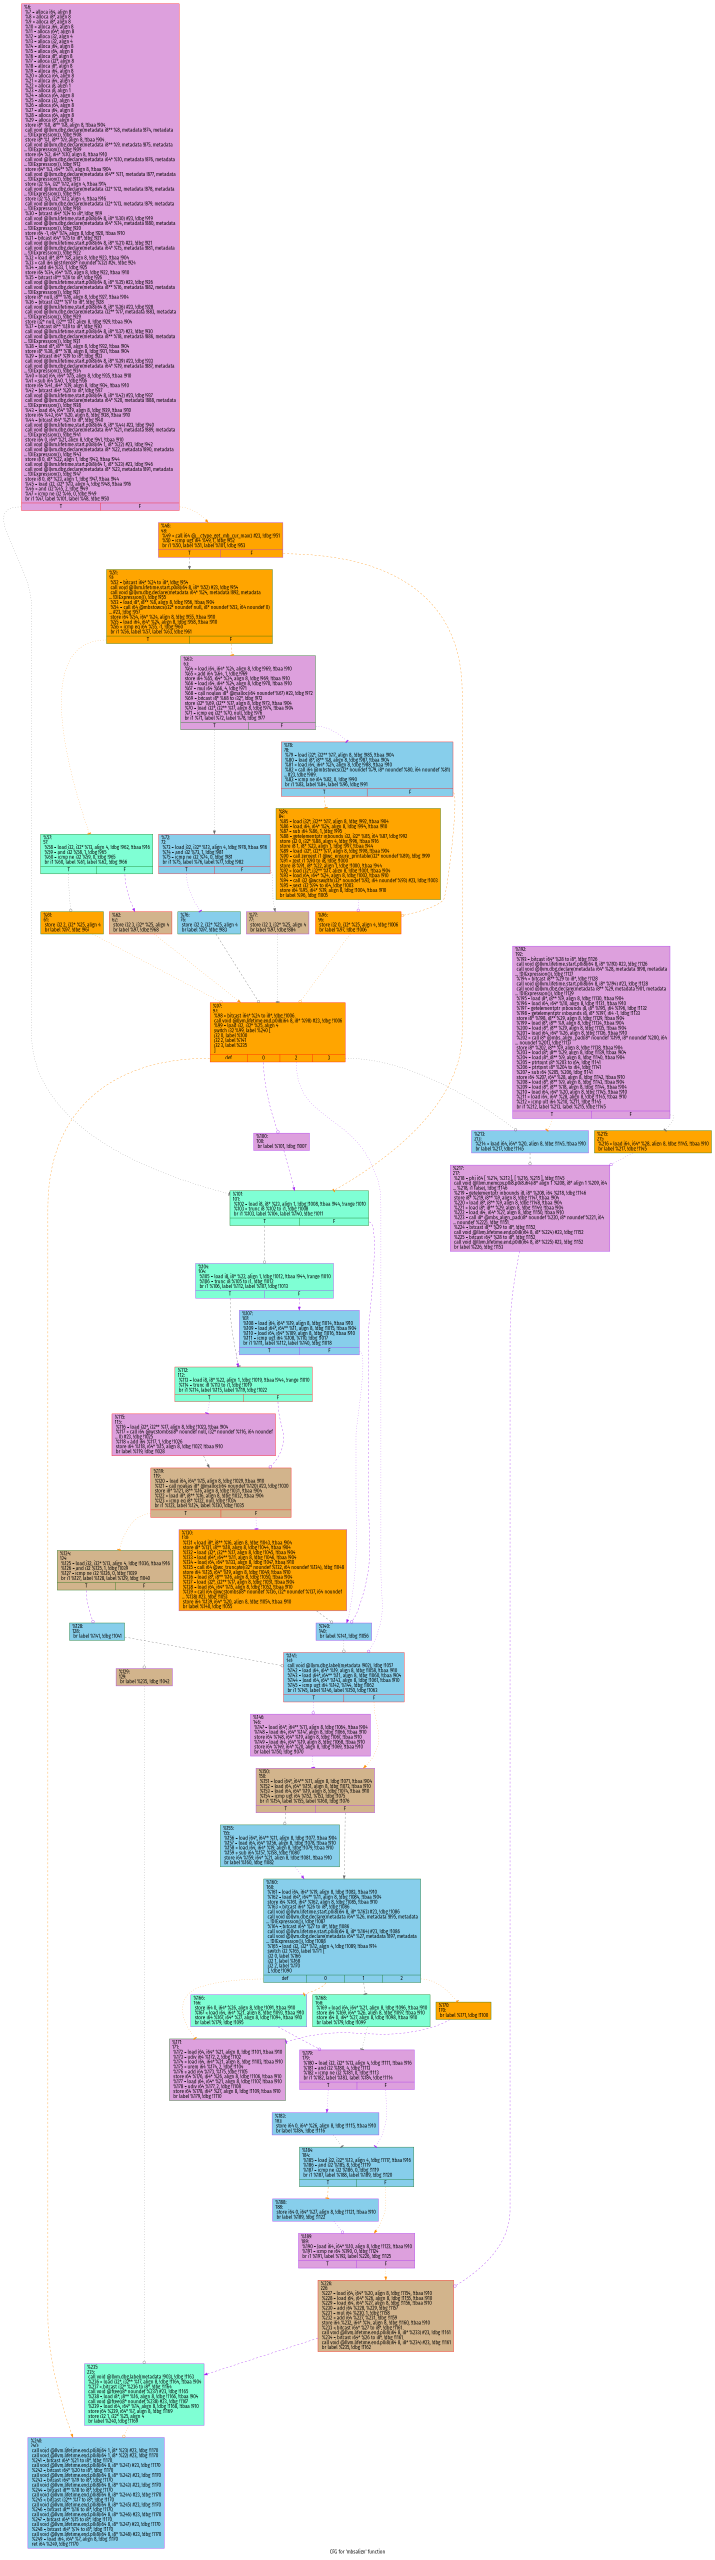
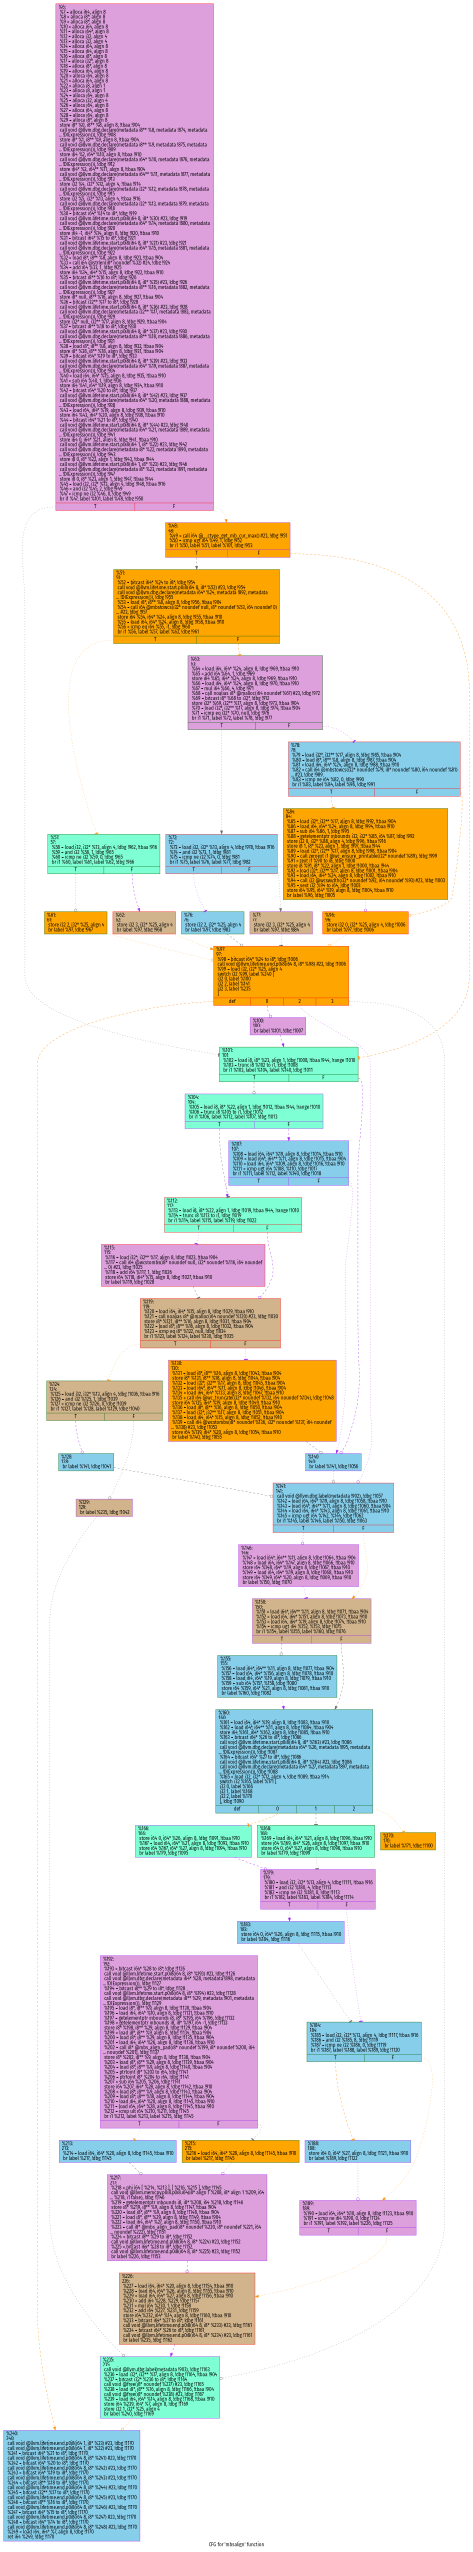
node "%63:": text "%69 = bitcast i8* %68 to i32*, !dbg !972" -> "%69 = bitcast i8* %68 to i32*, !dbg !912"
edge "%97:" -> "%213:": now "%97:" -> "%235:"
edge "%115:" -> "%119:": arrowhead normal -> tee
node "%171:": removed
